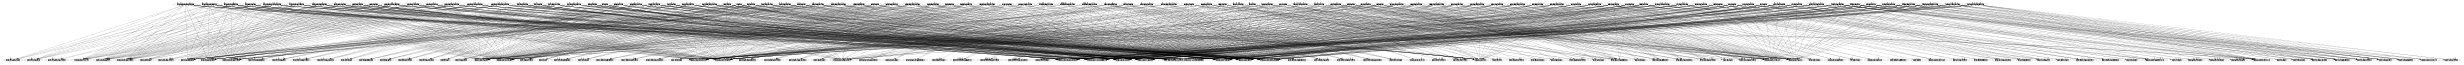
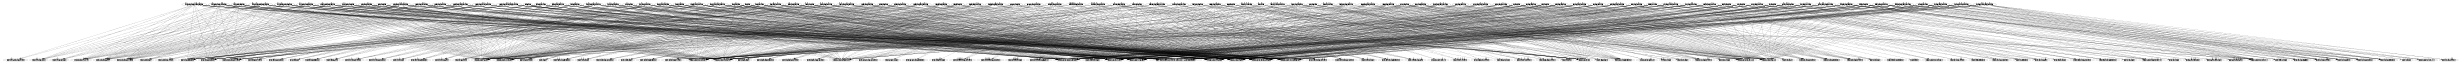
node "scripts/macadamia-shogi.js": added
node "../common-scripts/sgf-parser.js": removed
